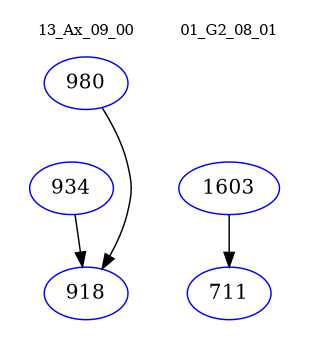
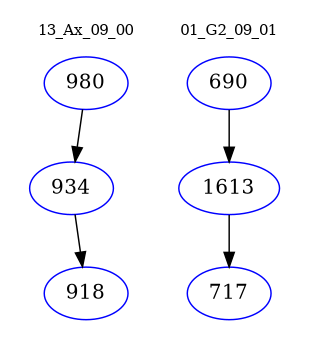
cluster "01_G2_08_01": label "01_G2_08_01" -> "01_G2_09_01"
node "690": added
edge "980" -> "918": now "980" -> "934"
node "1603": label "1603" -> "1613"
node "711": label "711" -> "717"
